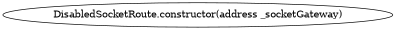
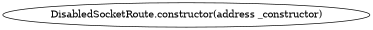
node "DisabledSocketRoute.constructor(address _socketGateway)": label "DisabledSocketRoute.constructor(address _socketGateway)" -> "DisabledSocketRoute.constructor(address _constructor)"
